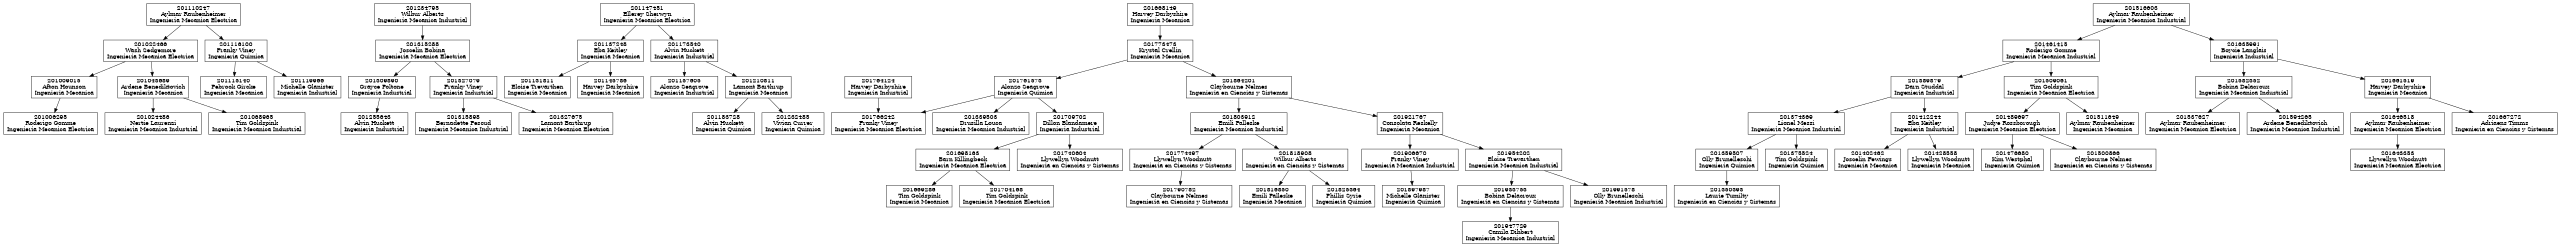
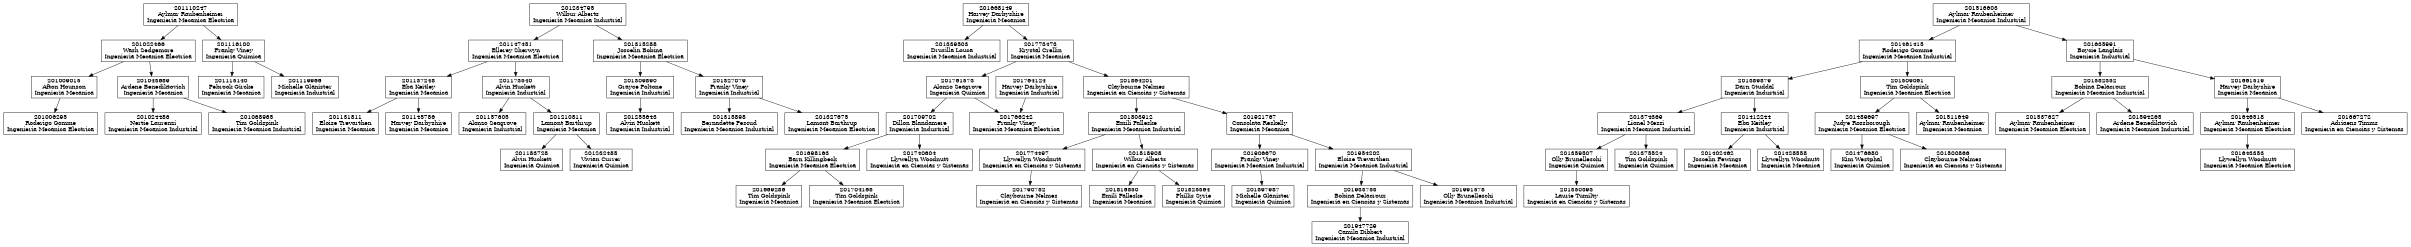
edge "201234795 Wilbur Alberts Ingenieria Mecanica Industrial" -> "201147451 Ellerey Sherwyn Ingenieria Mecanica Electrica": added
edge "201761573 Alonzo Seagrove Ingenieria Quimica" -> "201339503 Drusilla Louca Ingenieria Mecanica Industrial": now "201668149 Harvey Darbyshire Ingenieria Mecanica" -> "201339503 Drusilla Louca Ingenieria Mecanica Industrial"
